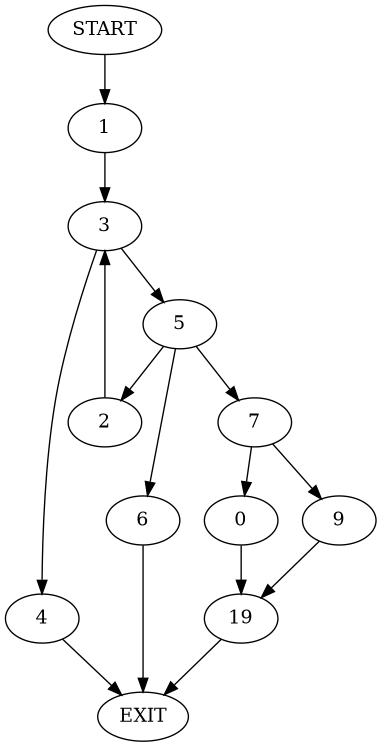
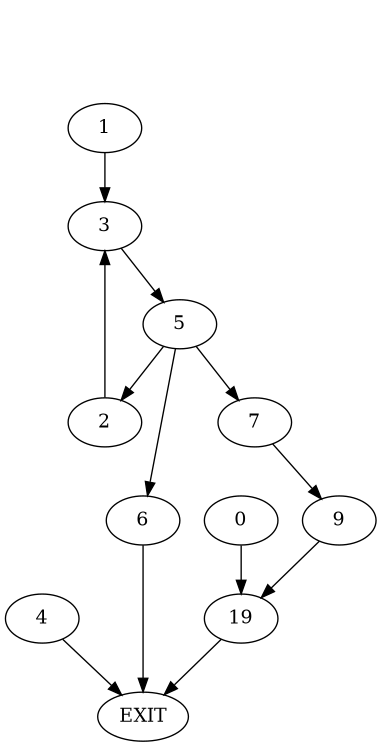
node "START": removed
edge "3" -> "4": removed
edge "7" -> "0": removed
